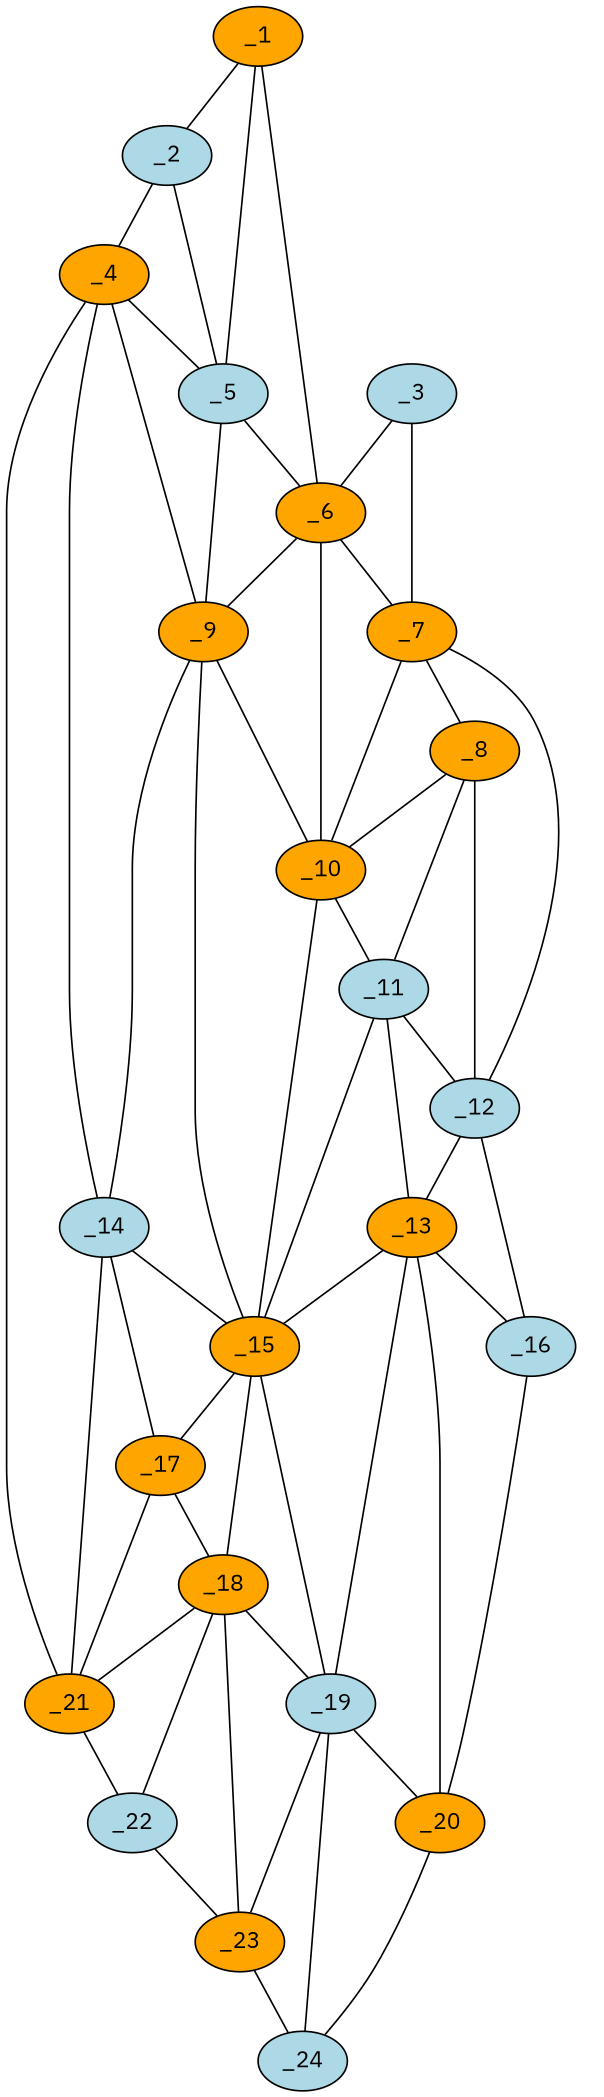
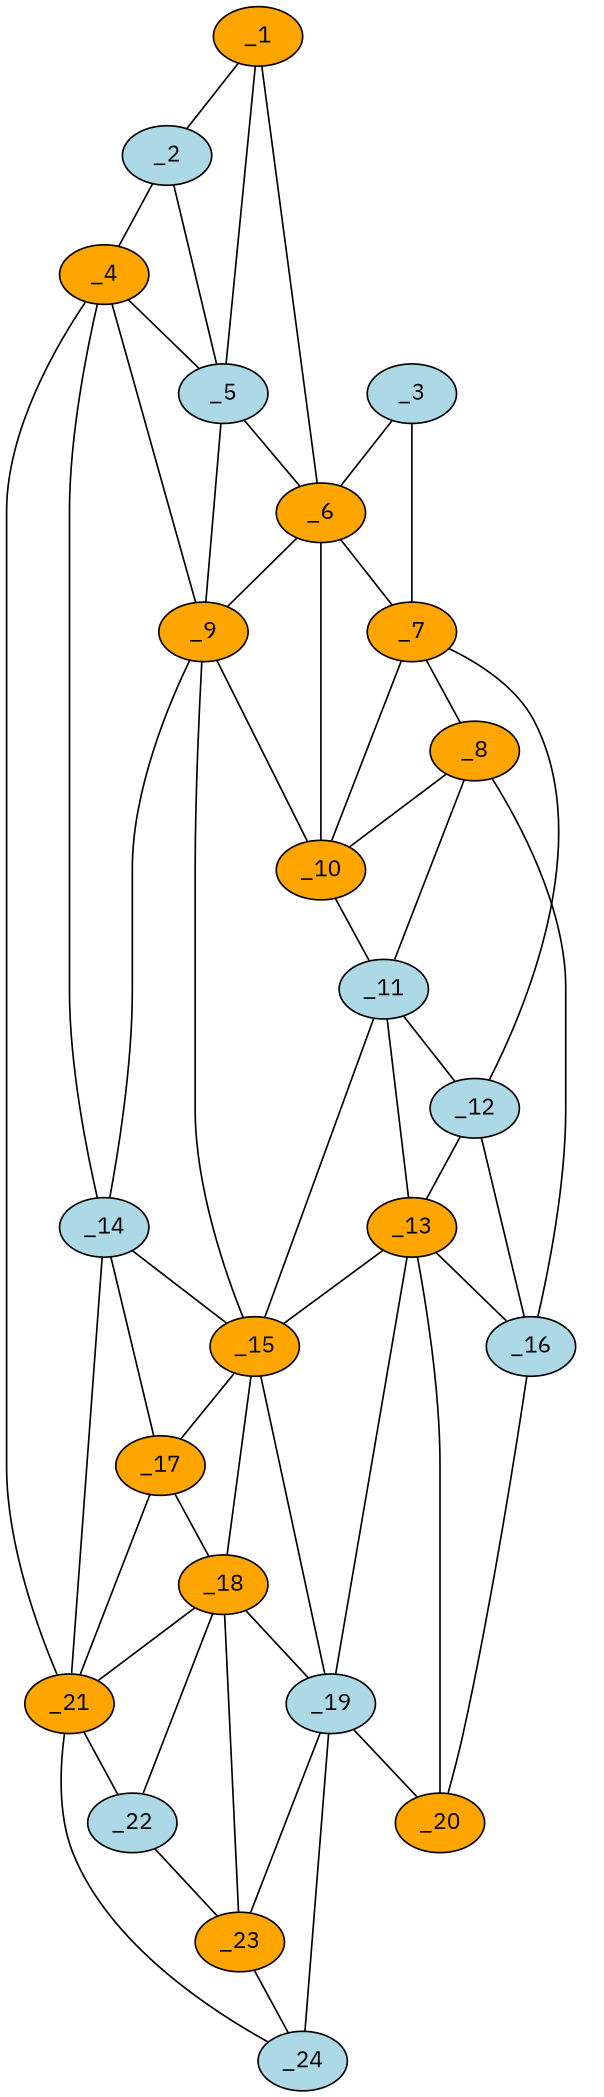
edge "_8" -- "_12": now "_8" -- "_16"
edge "_10" -- "_15": removed
edge "_20" -- "_24": now "_21" -- "_24"
